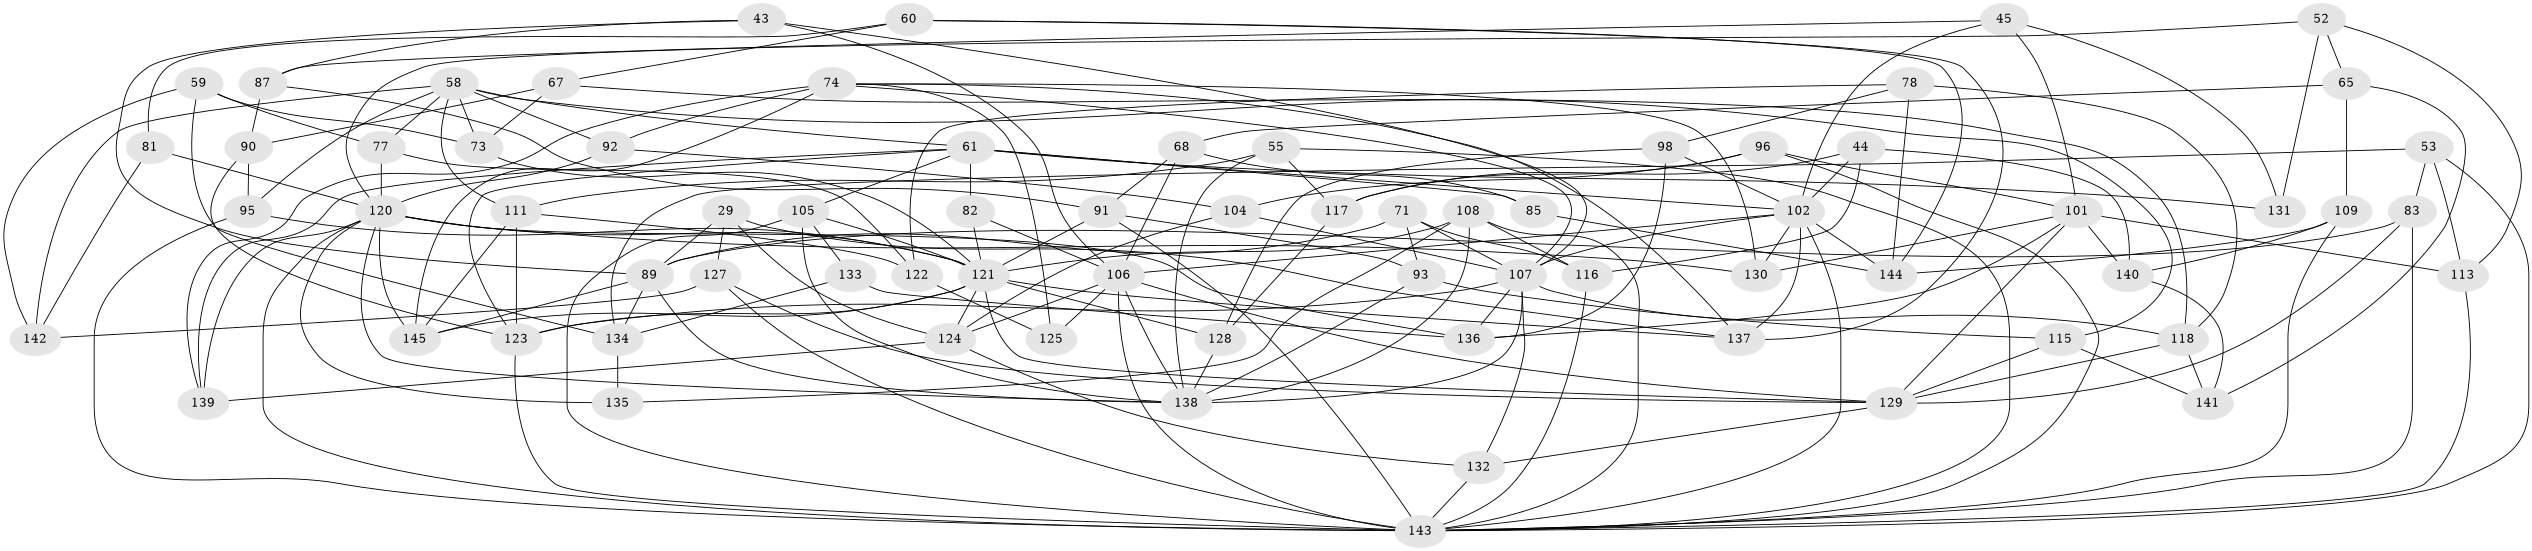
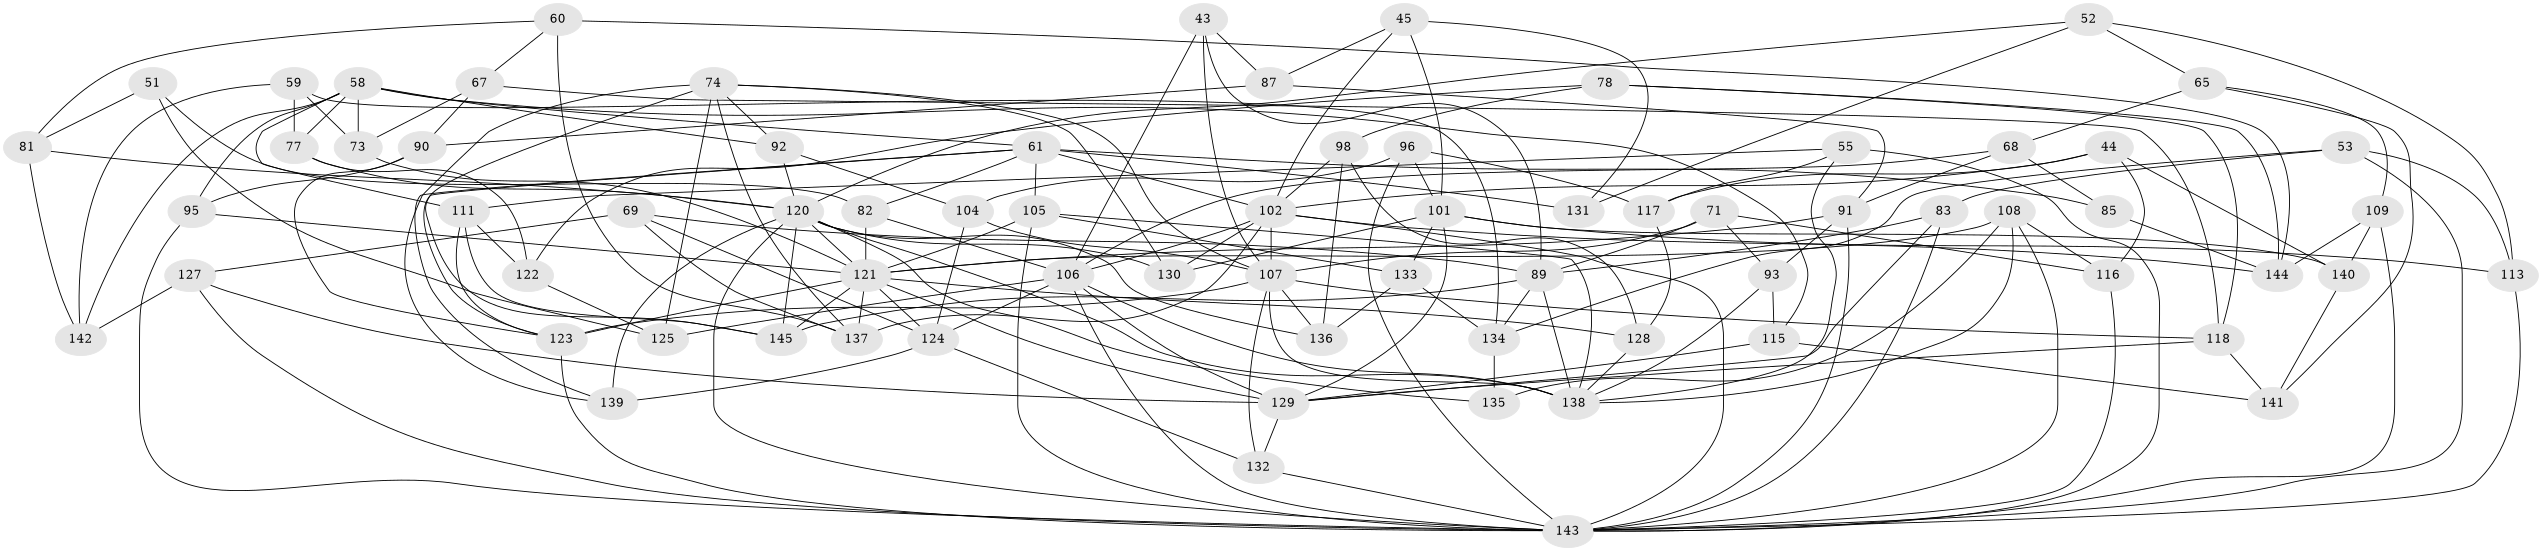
node "51": added
node "29": label "29" -> "69"
edge "101" -- "136": now "101" -- "133"
